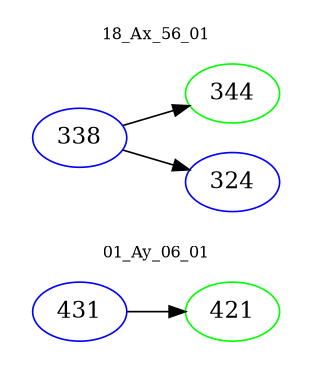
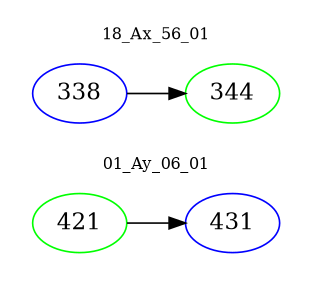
node "324": removed
edge "431" -> "421": reversed
